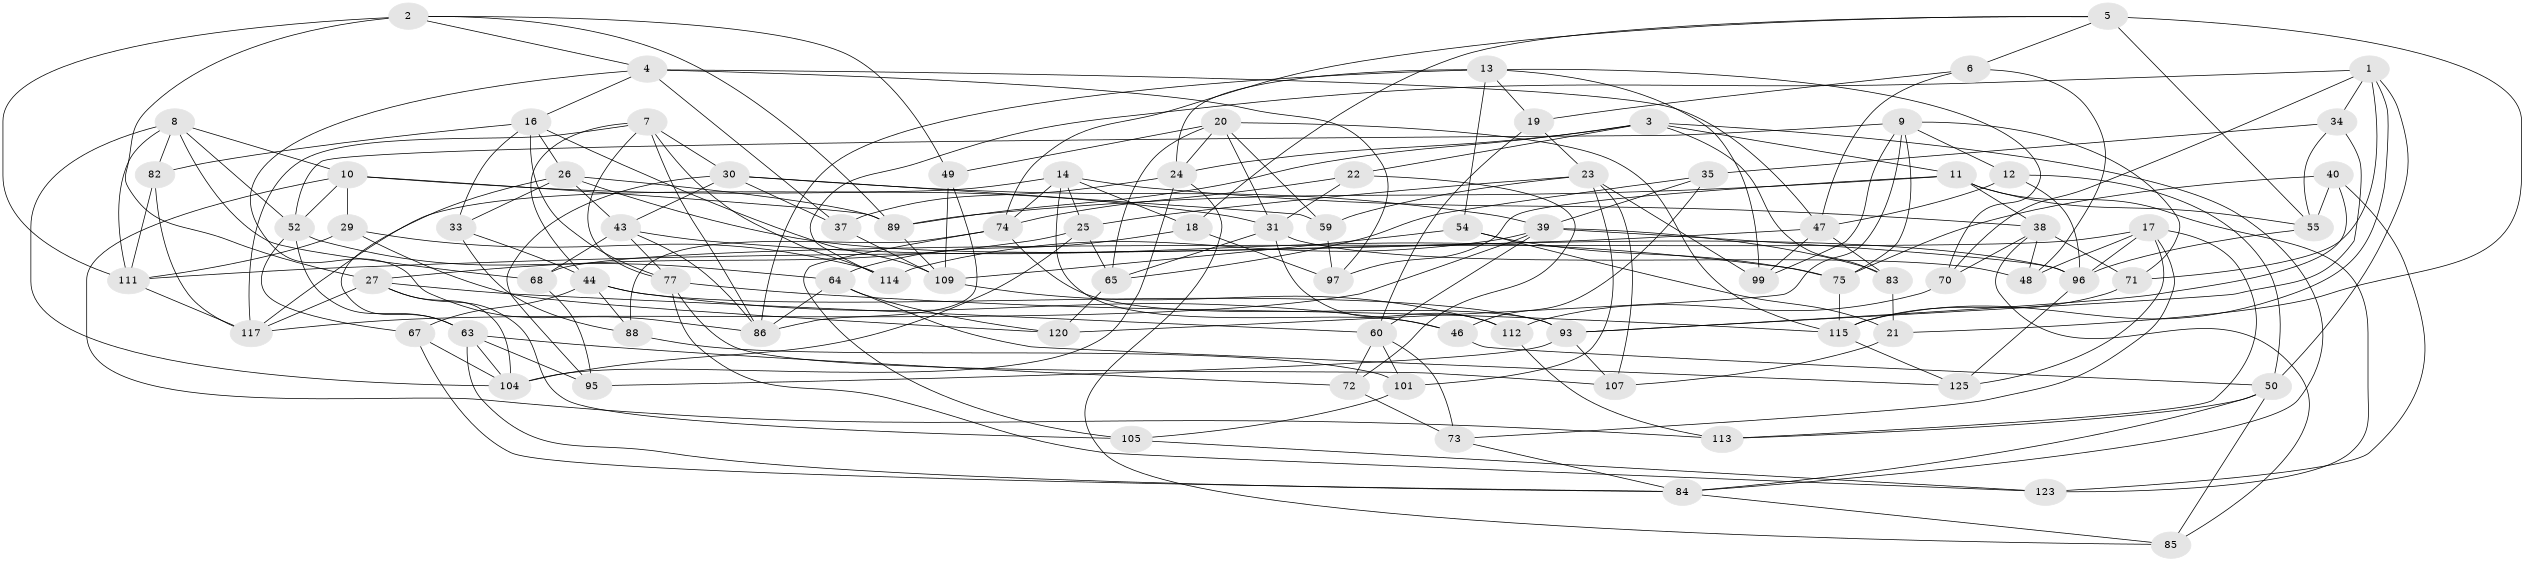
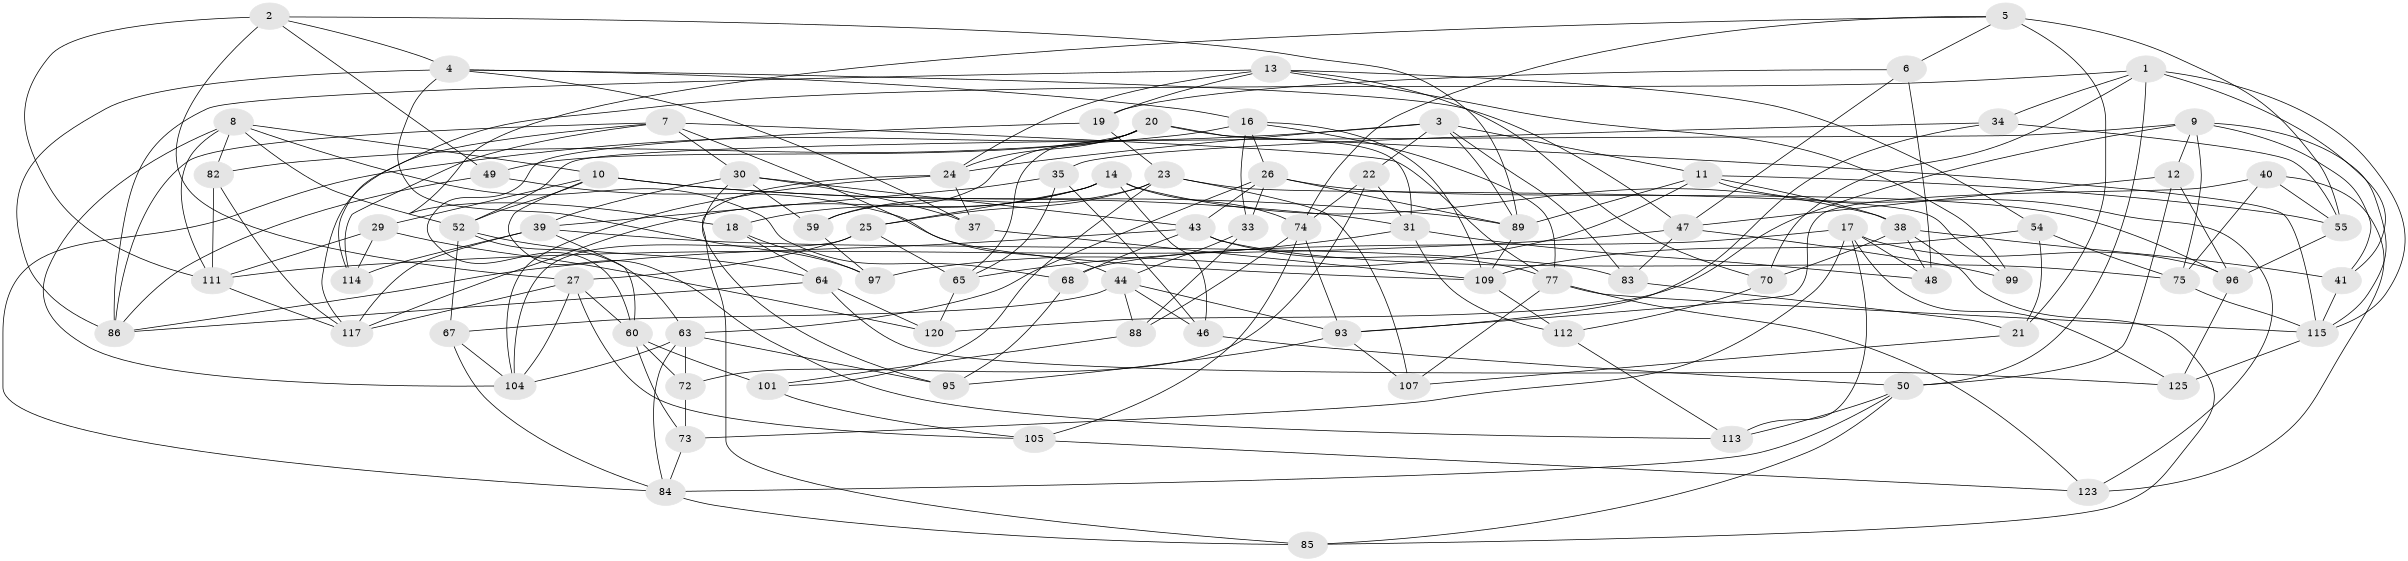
edge "9" -- "99": now "9" -- "115"
edge "39" -- "96": removed
node "71": label "71" -> "41"
